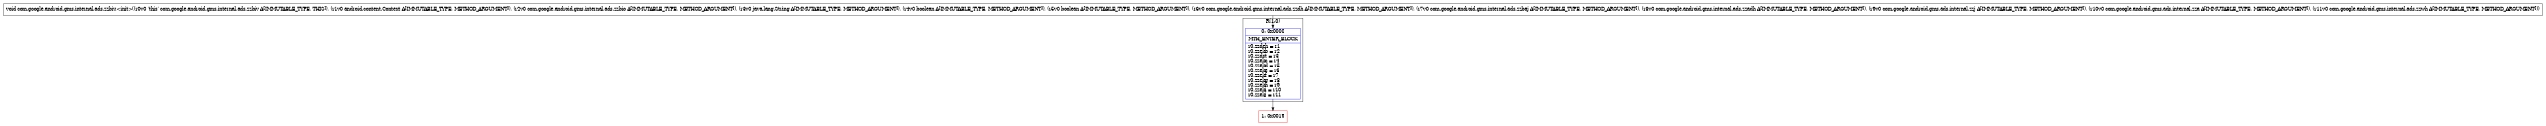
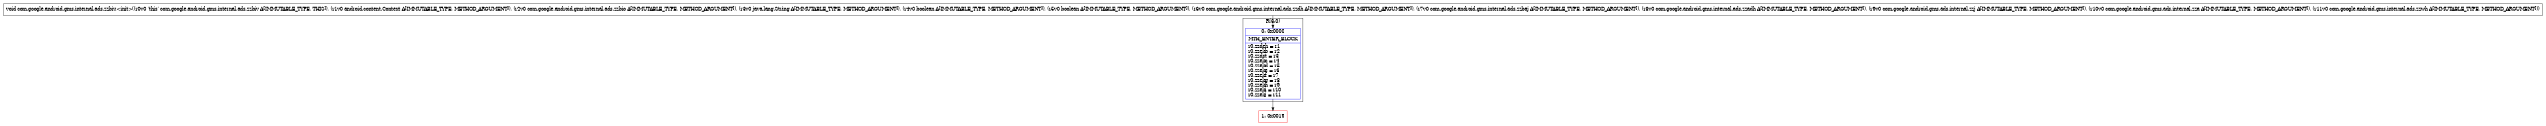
cluster "R(1:0)": label "R(1:0)" -> "R(6:0)"
